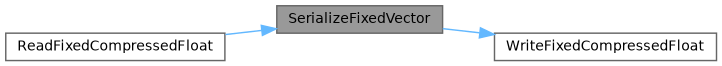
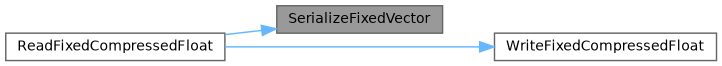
edge "SerializeFixedVector" -> "WriteFixedCompressedFloat": now "ReadFixedCompressedFloat" -> "WriteFixedCompressedFloat"
